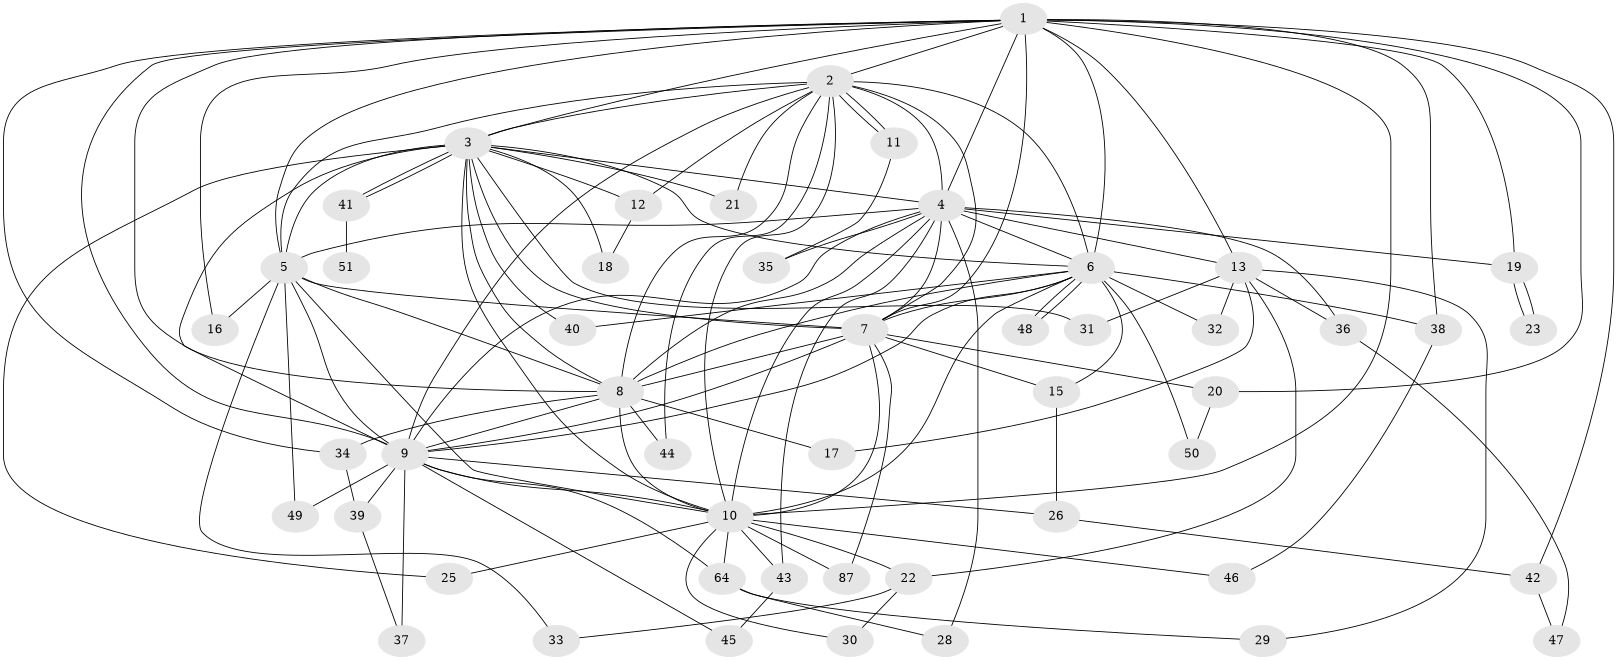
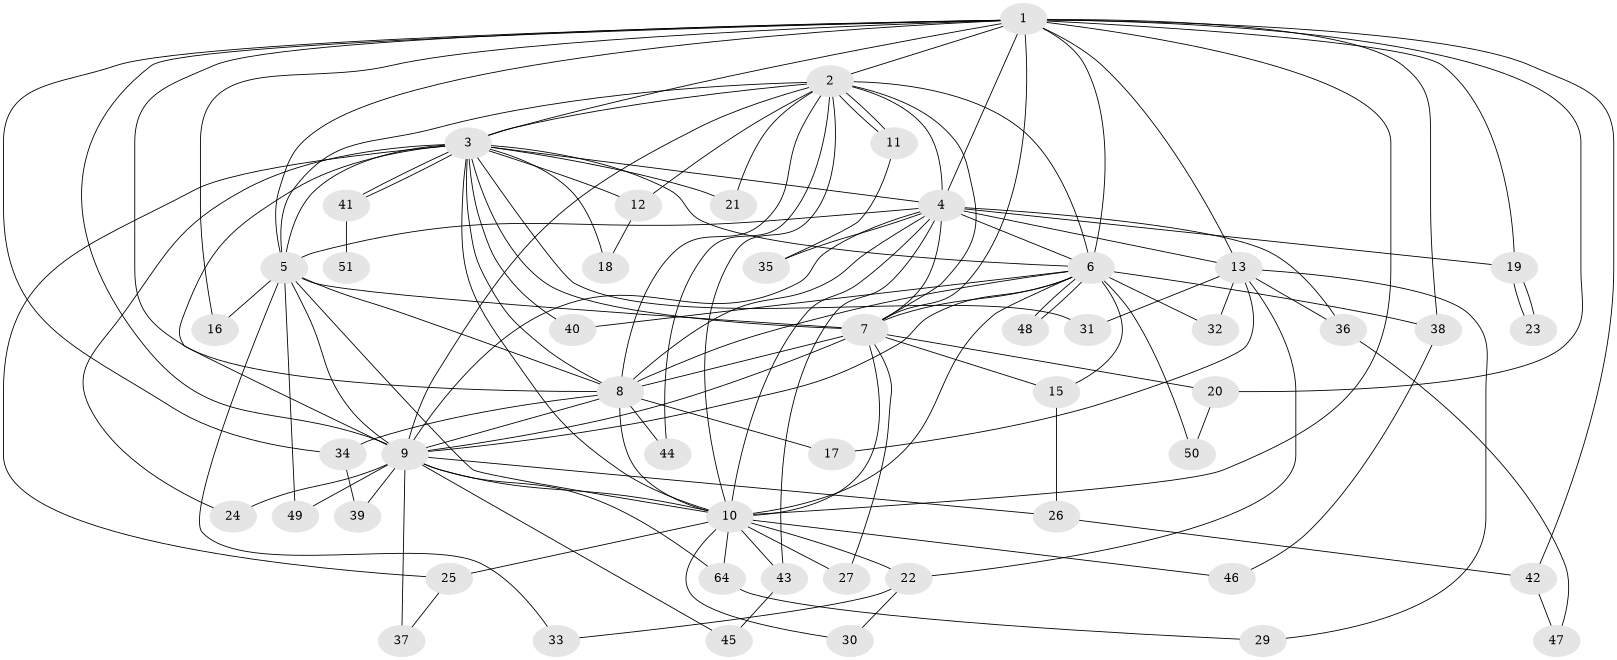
node "24": added
edge "39" -- "37": now "25" -- "37"
node "87": label "87" -> "27"
node "28": removed
